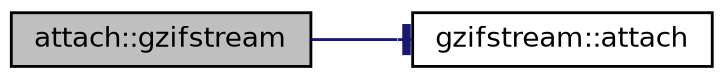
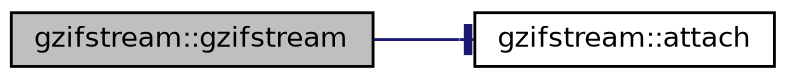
node "attach::gzifstream": label "attach::gzifstream" -> "gzifstream::gzifstream"
